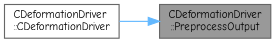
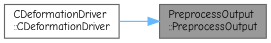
node "CDeformationDriver ::PreprocessOutput": label "CDeformationDriver ::PreprocessOutput" -> "PreprocessOutput ::PreprocessOutput"
